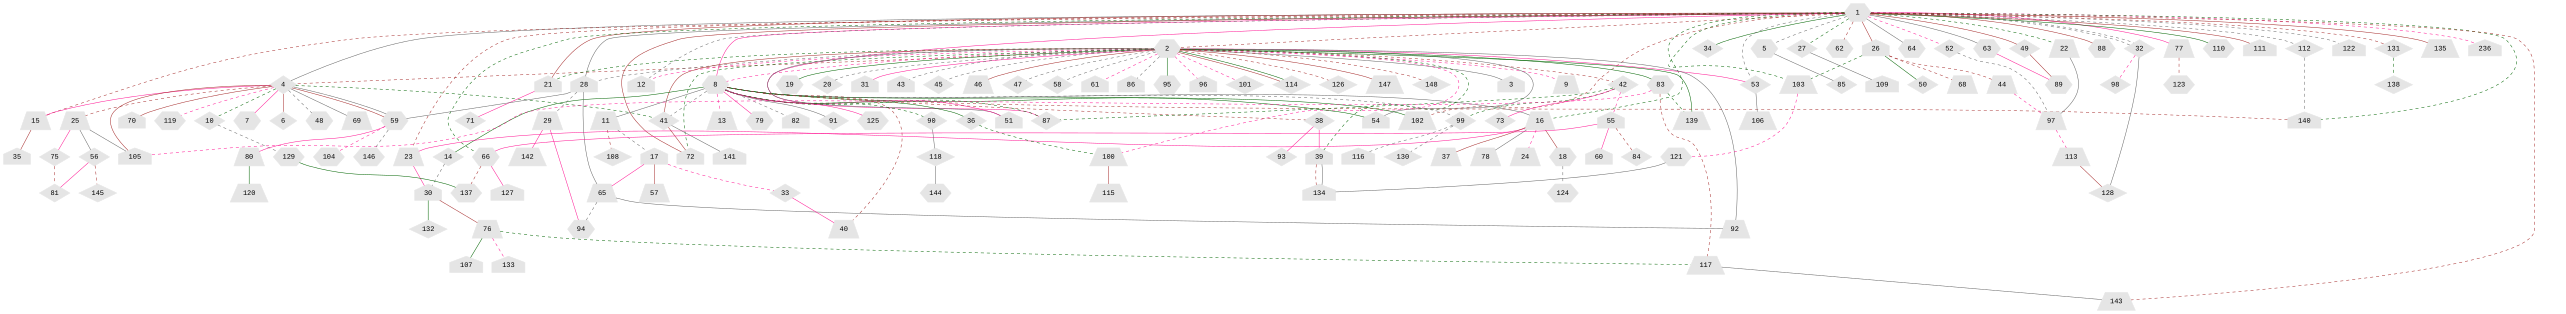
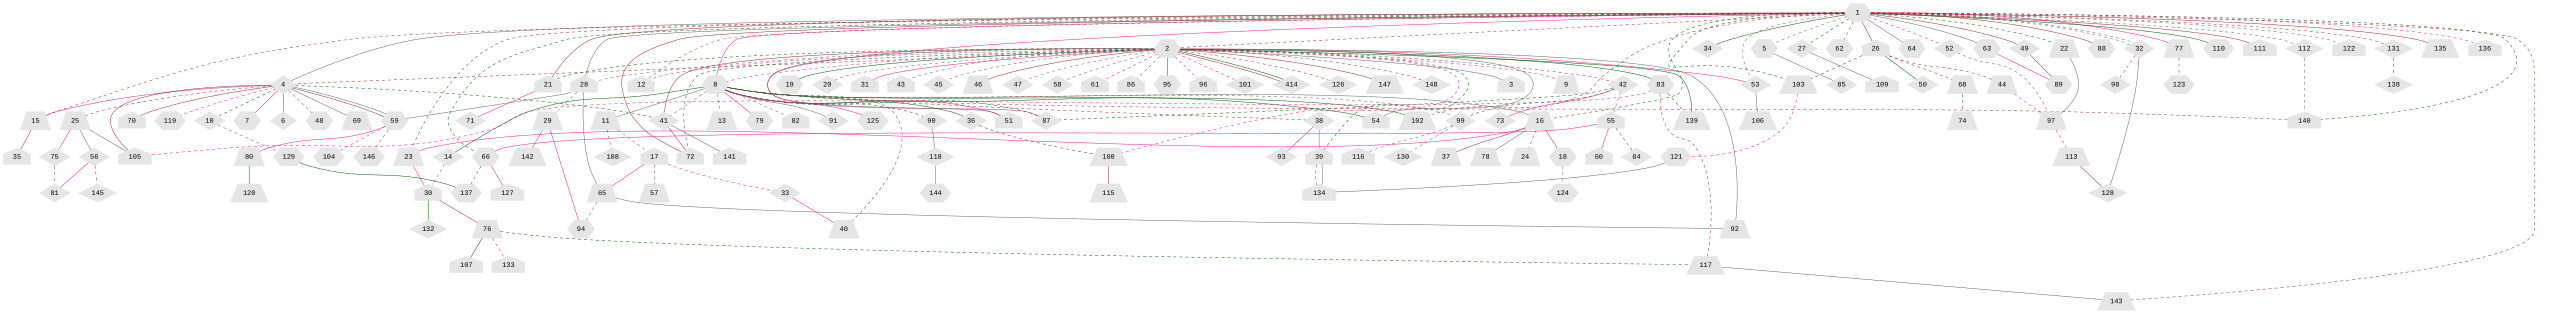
node "236": label "236" -> "136"
node "114": label "114" -> "414"
node "74": added
edge "17" -- "57": style solid -> dashed
